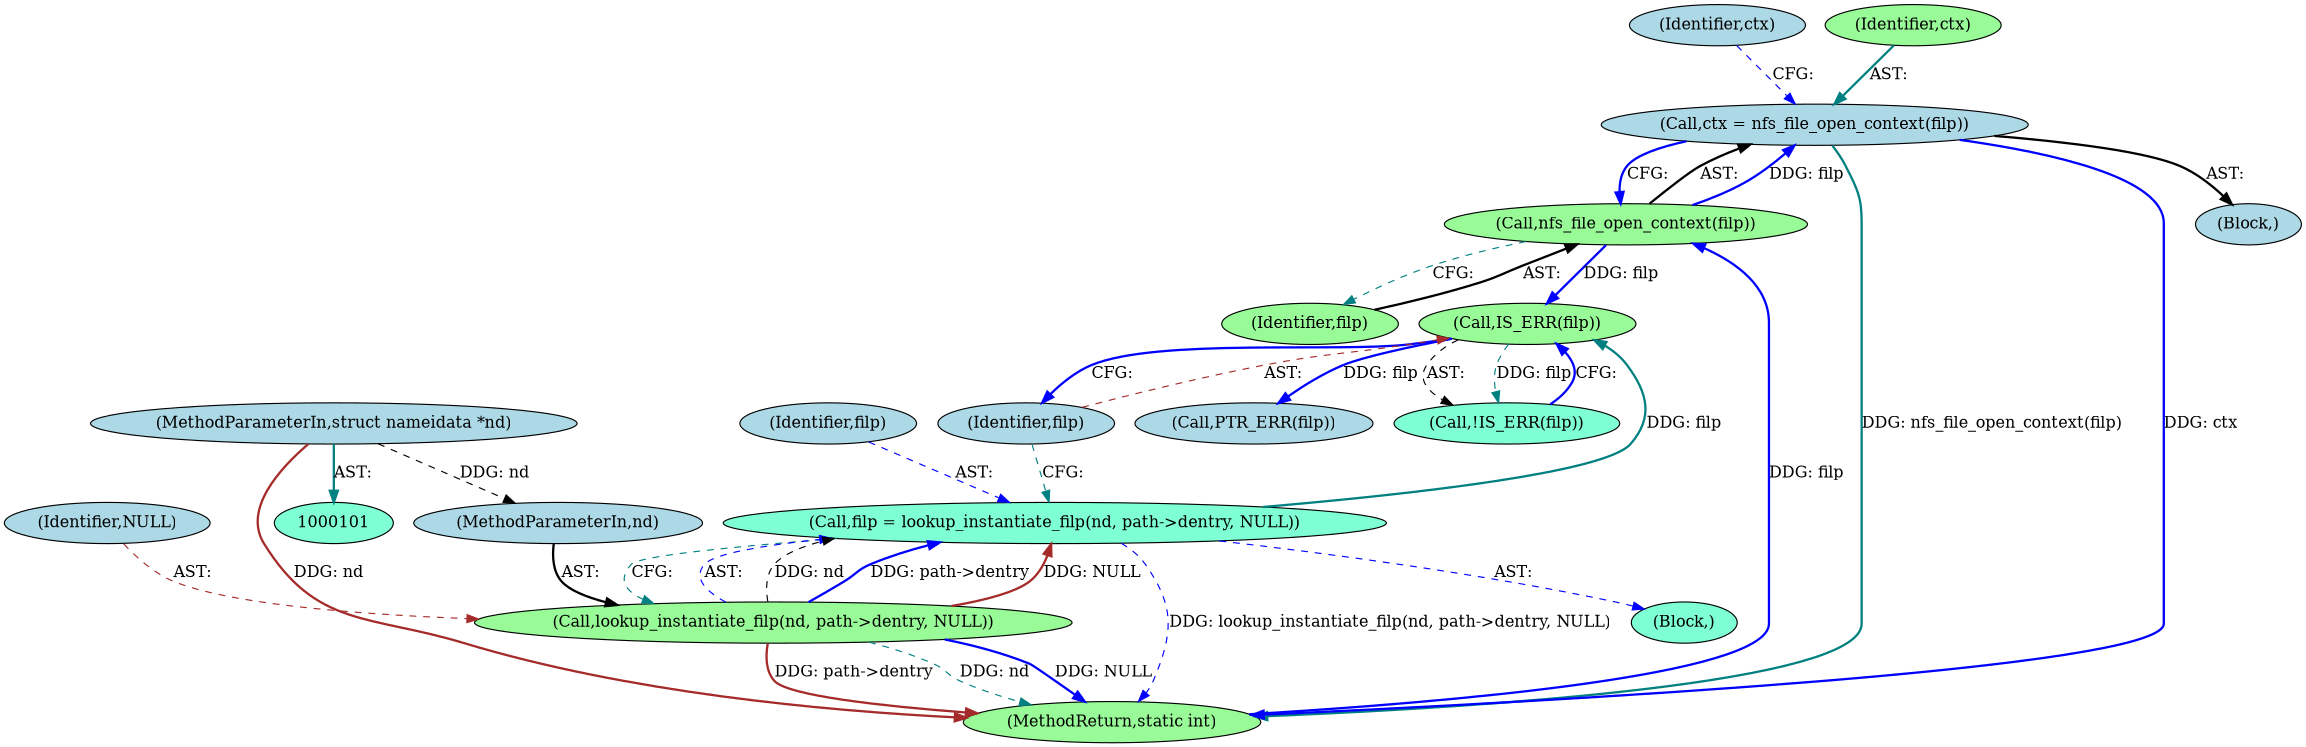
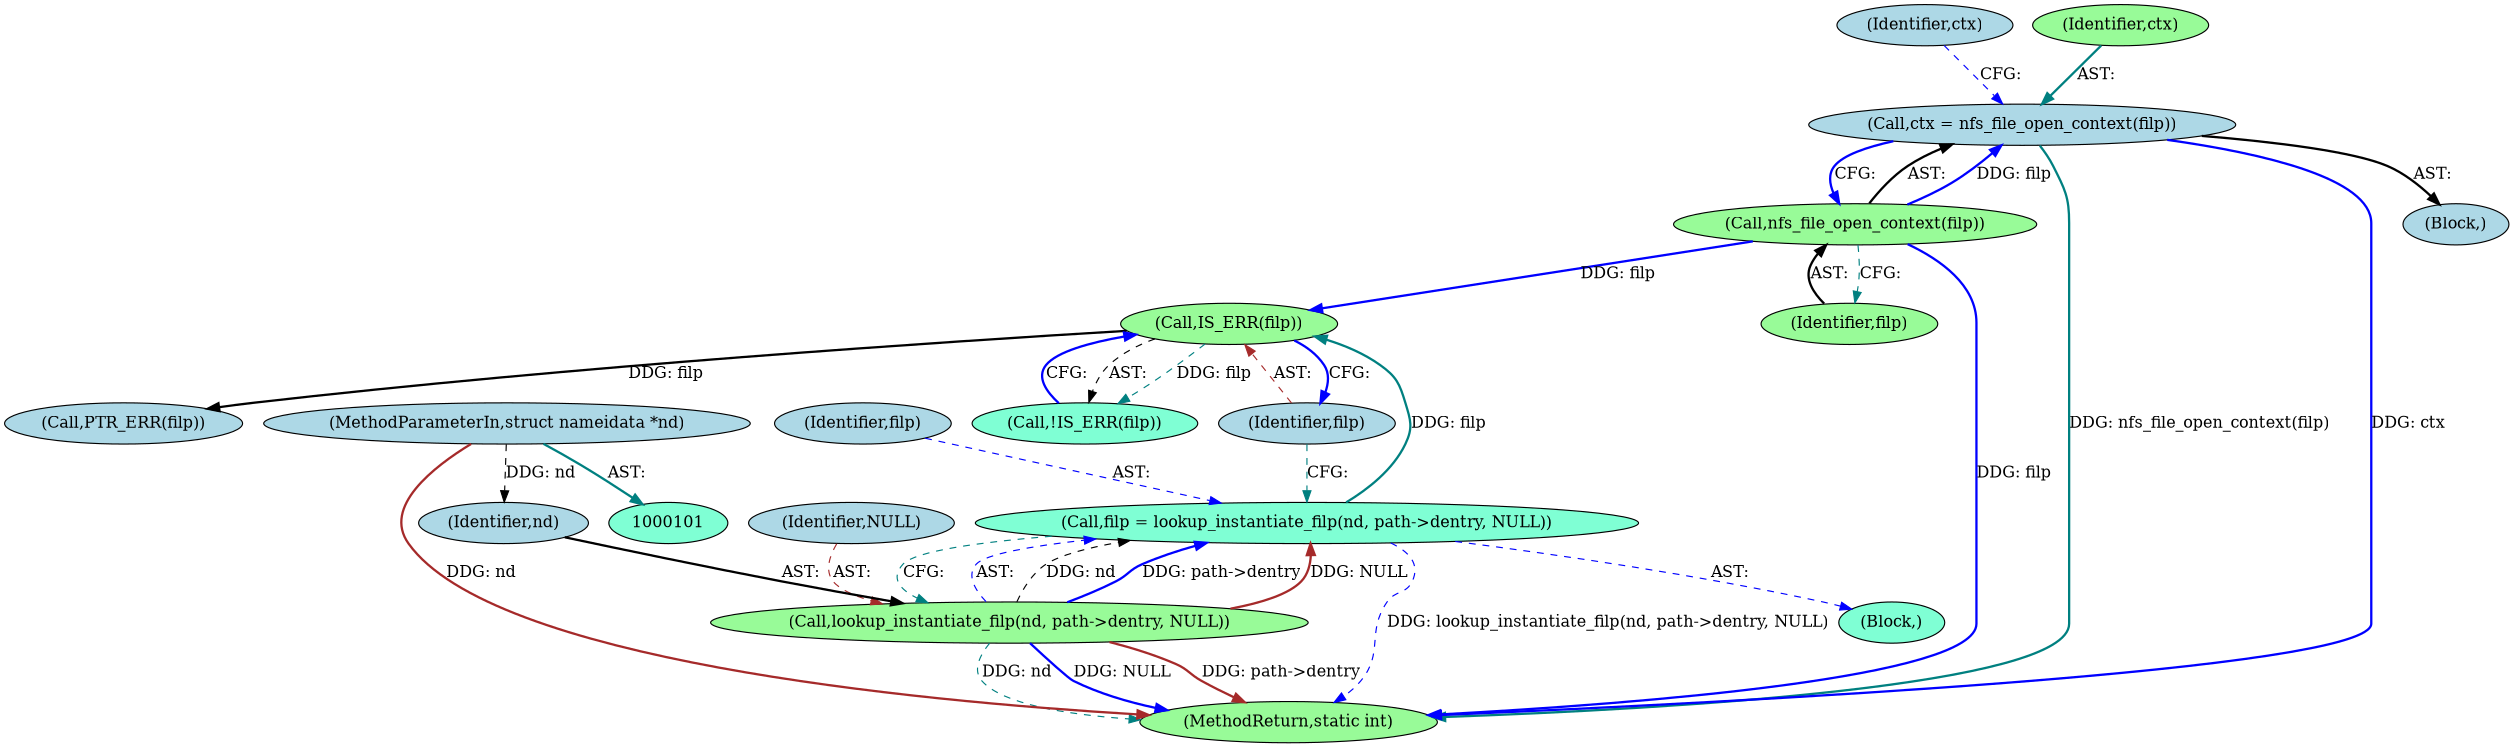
edge "(Call,IS_ERR(filp))" -> "(Call,PTR_ERR(filp))": color blue -> black
node "(MethodParameterIn,nd)": label "(MethodParameterIn,nd)" -> "(Identifier,nd)"
edge "(MethodReturn,static int)" -> "(Call,nfs_file_open_context(filp))": reversed
